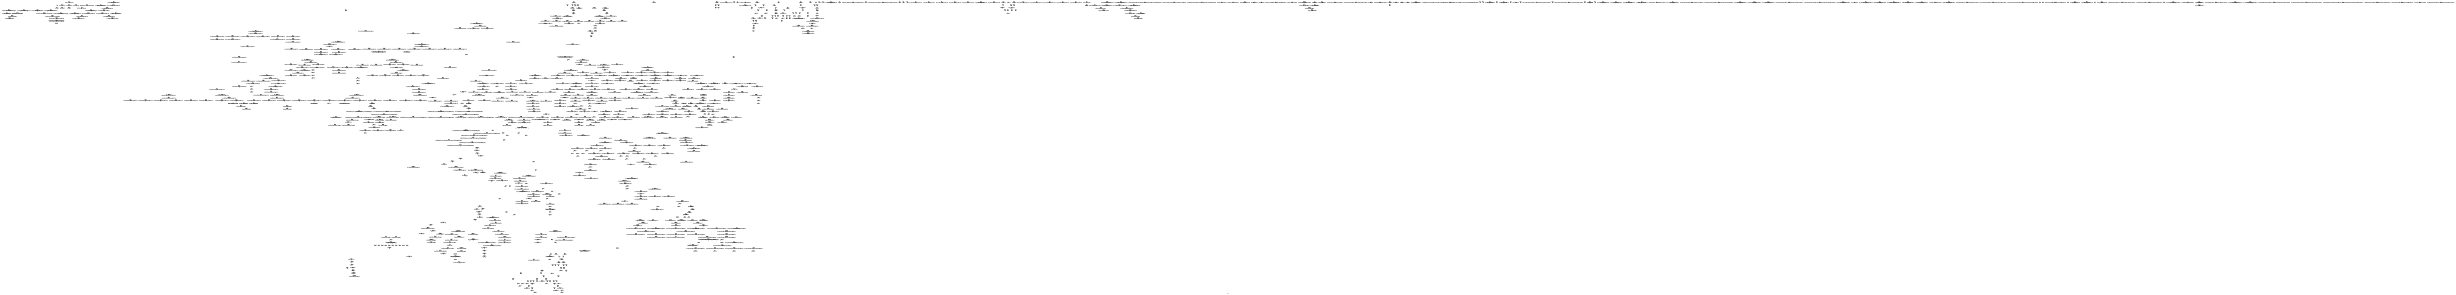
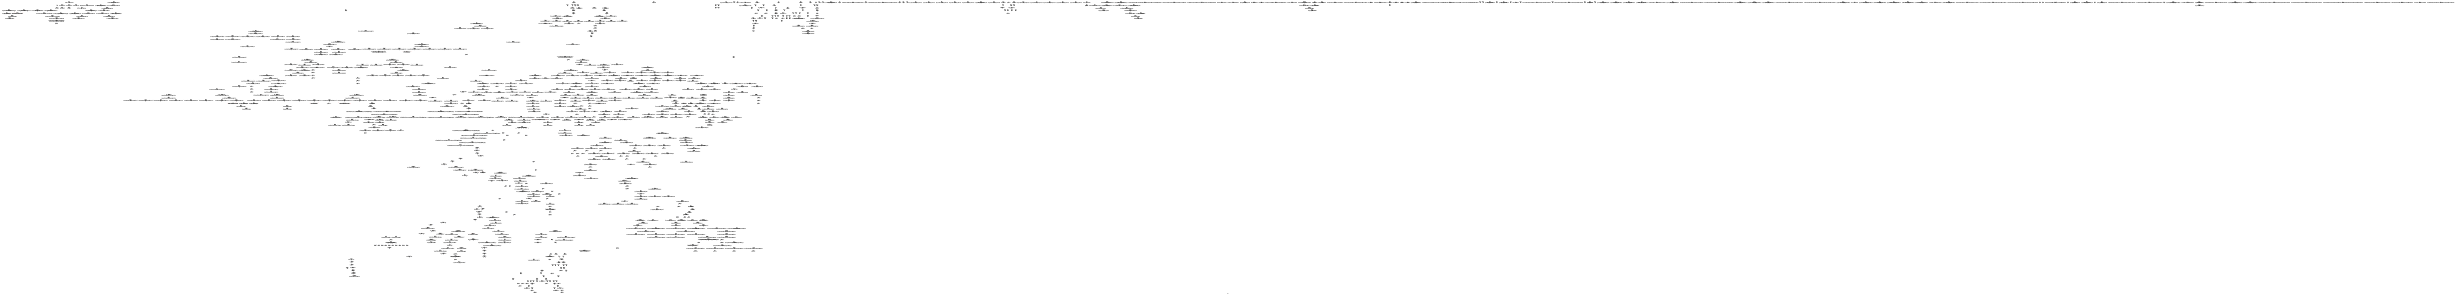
node "NodeID: 1296": removed
